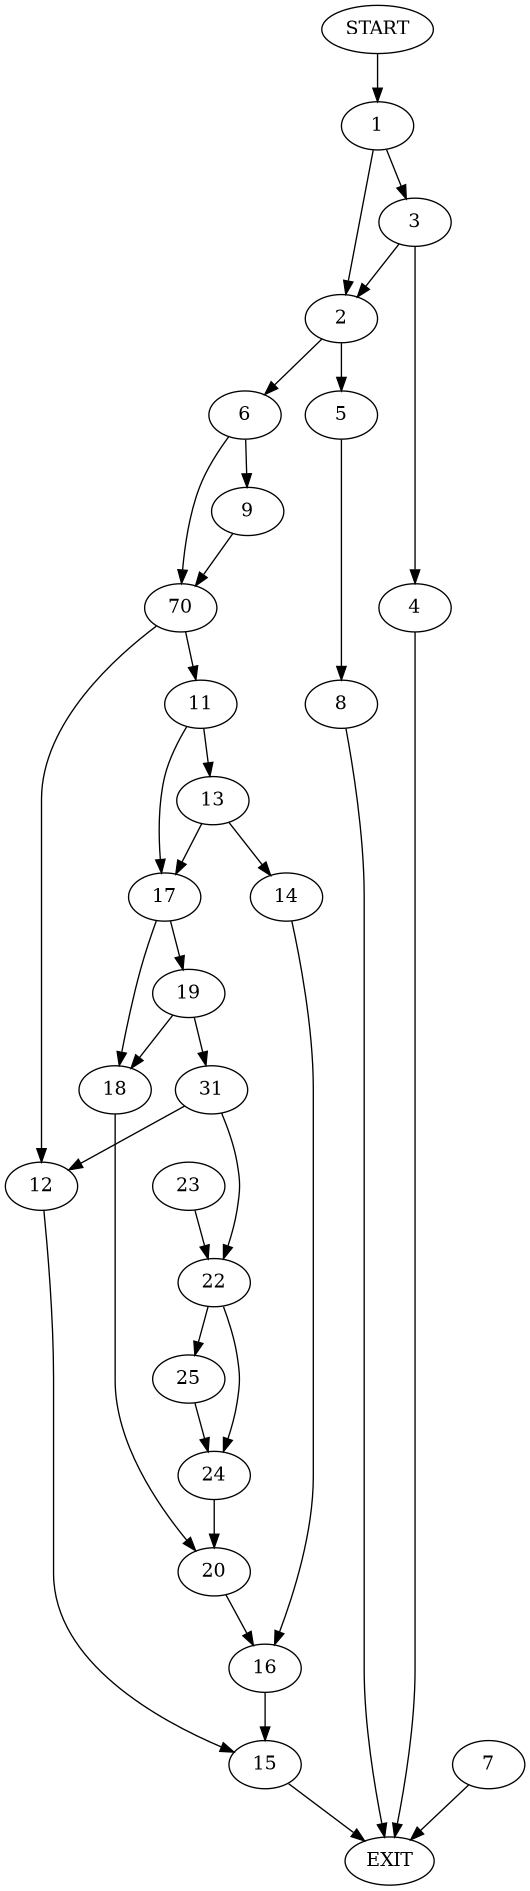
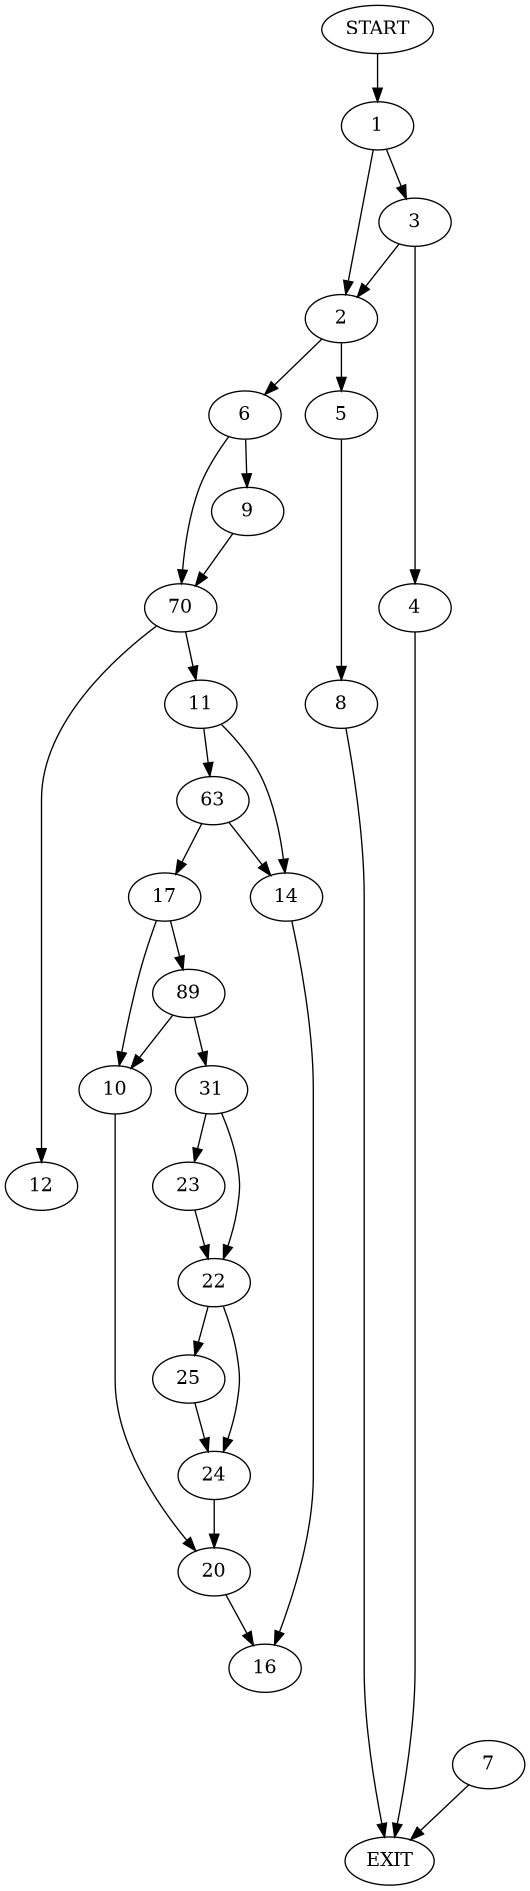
edge "11" -> "17": now "11" -> "14"
node "13": label "13" -> "63"
node "19": label "19" -> "89"
node "18": label "18" -> "10"
edge "31" -> "12": now "31" -> "23"
node "15": removed
